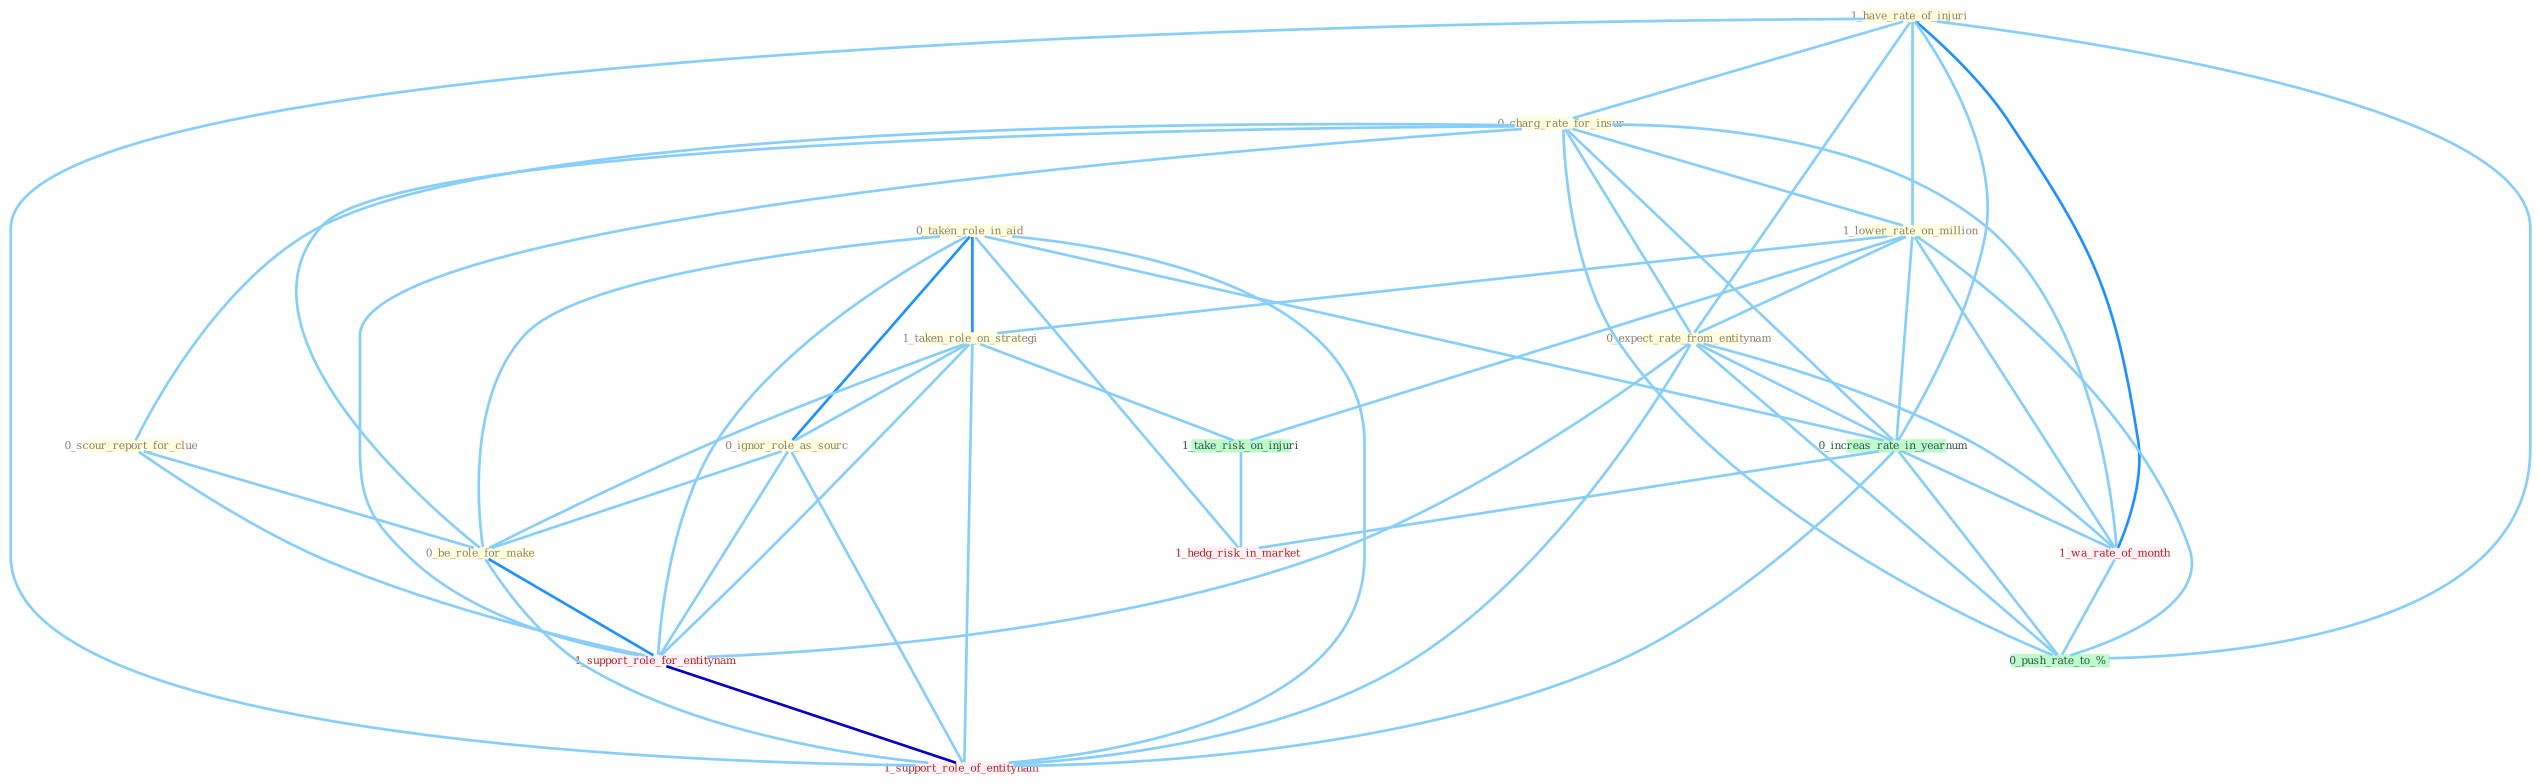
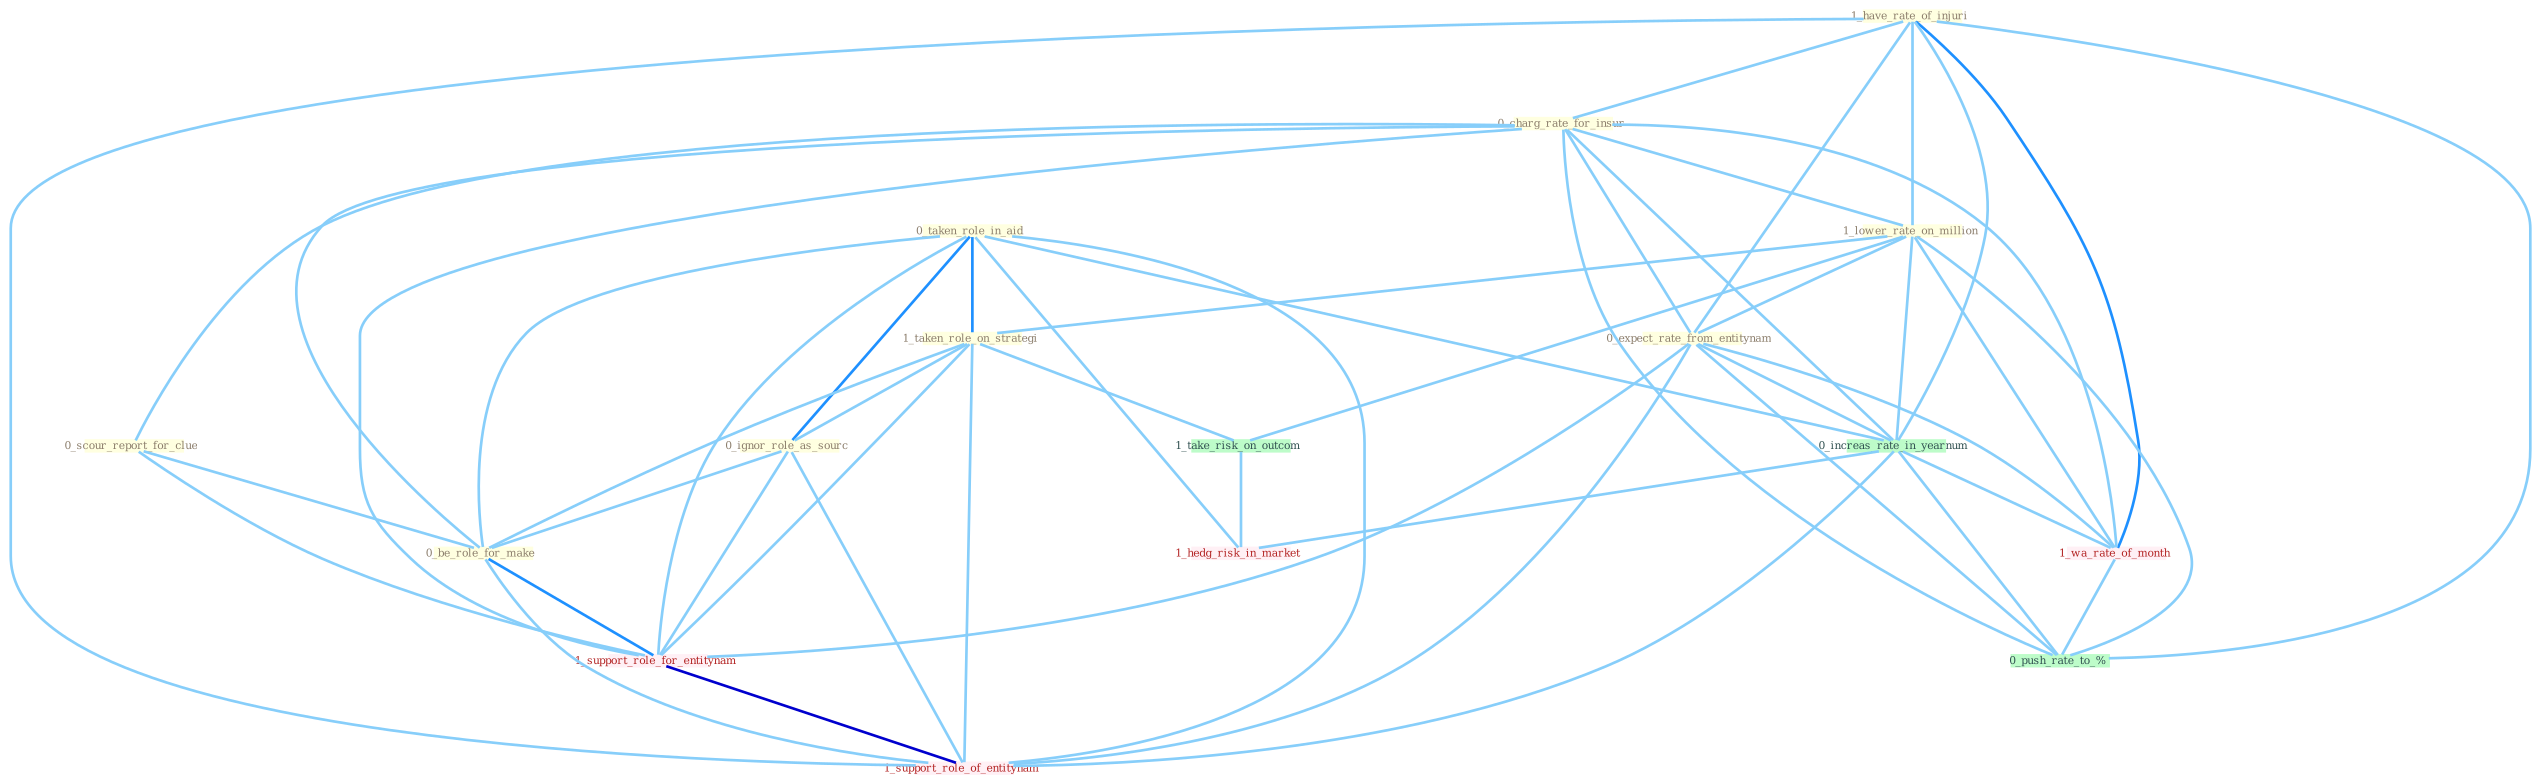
node "1_take_risk_on_injuri": label "1_take_risk_on_injuri" -> "1_take_risk_on_outcom"
